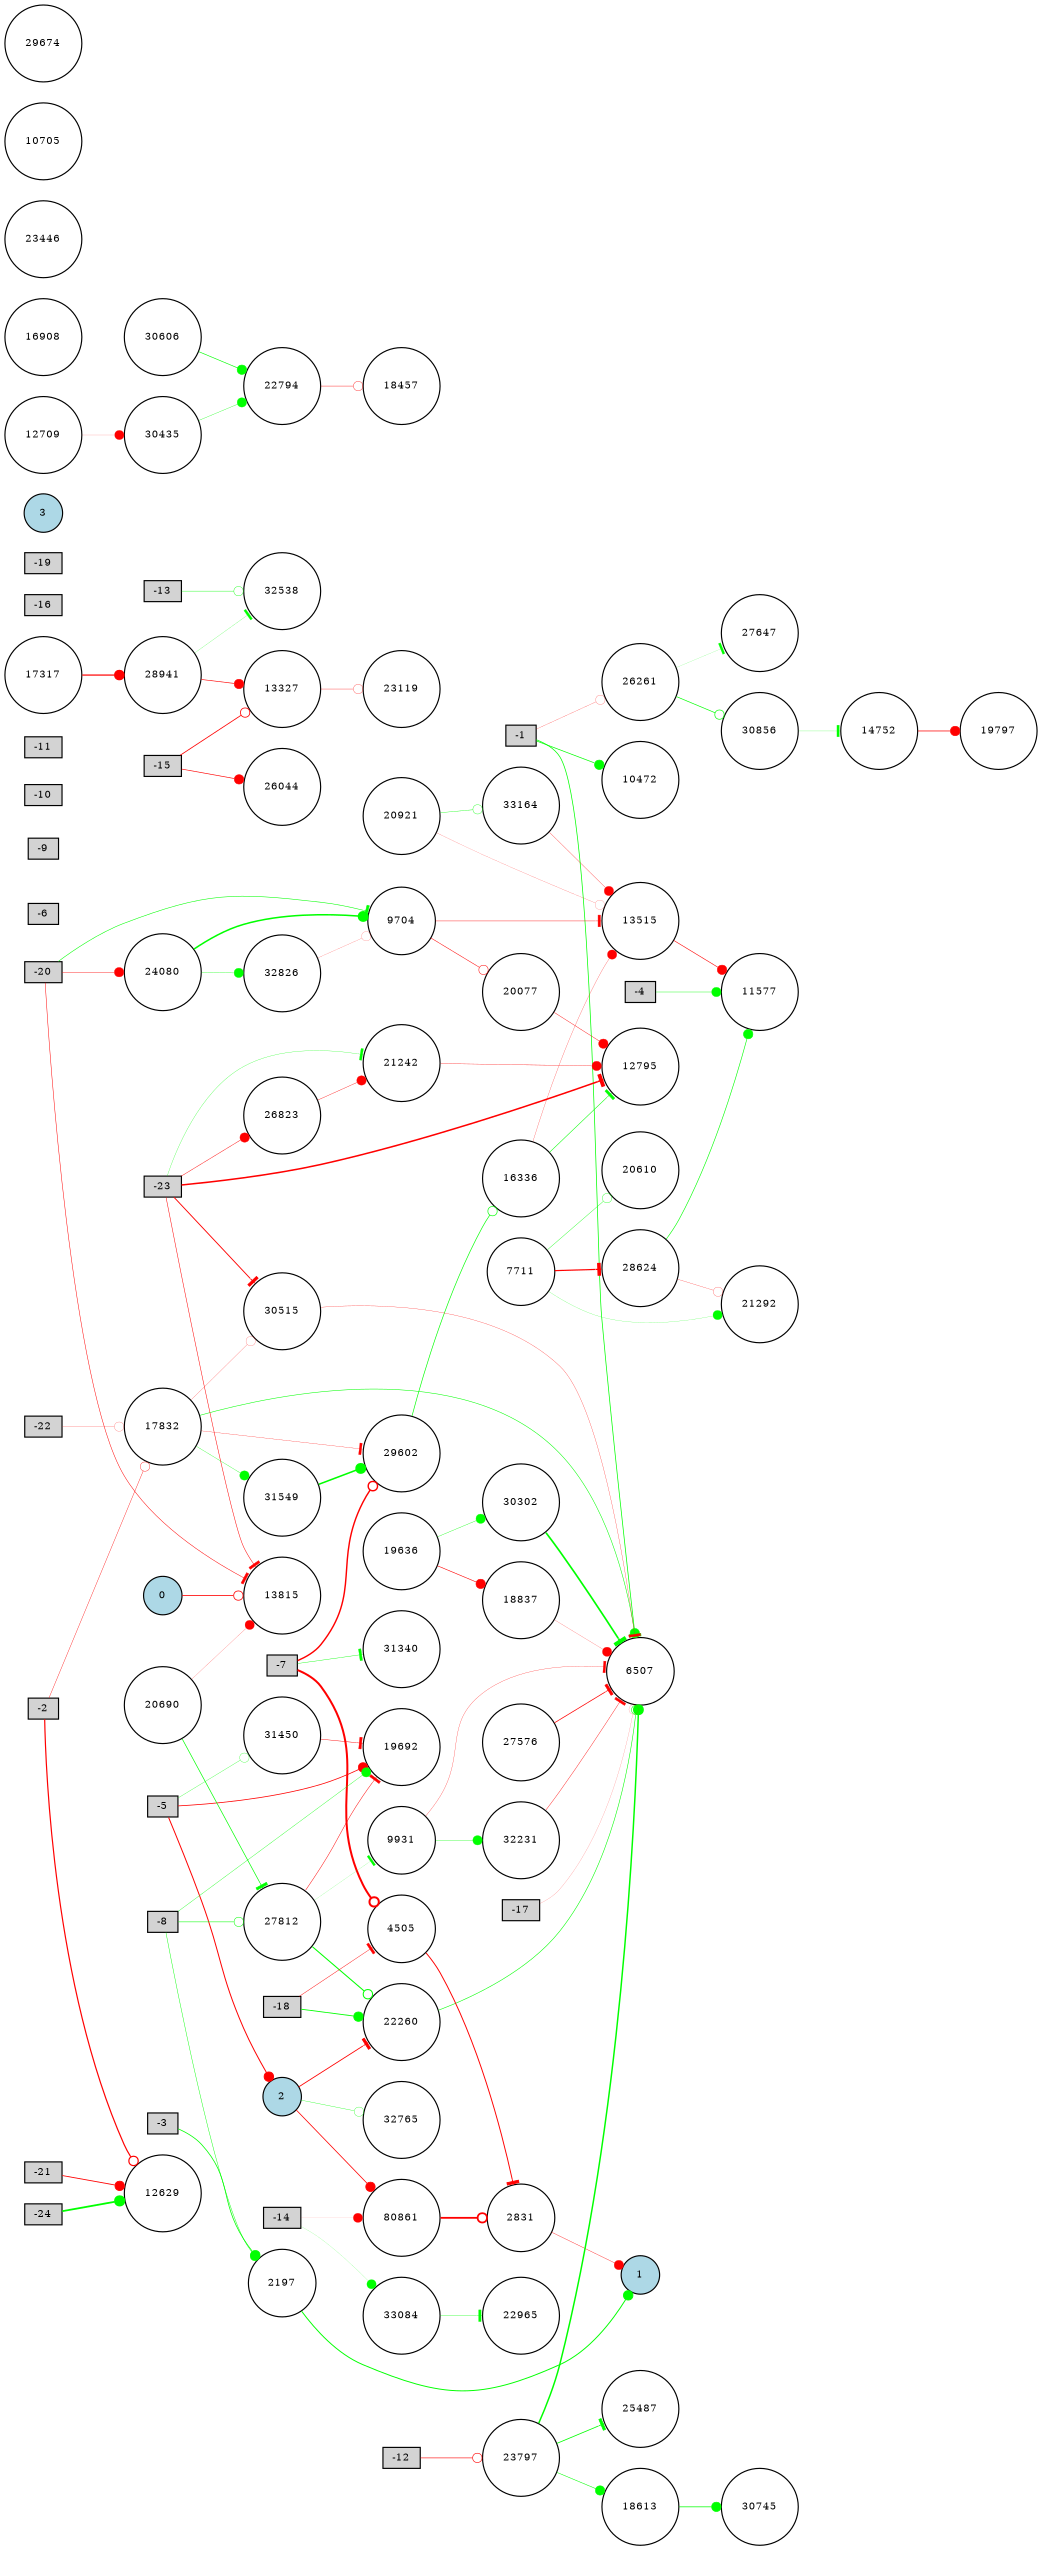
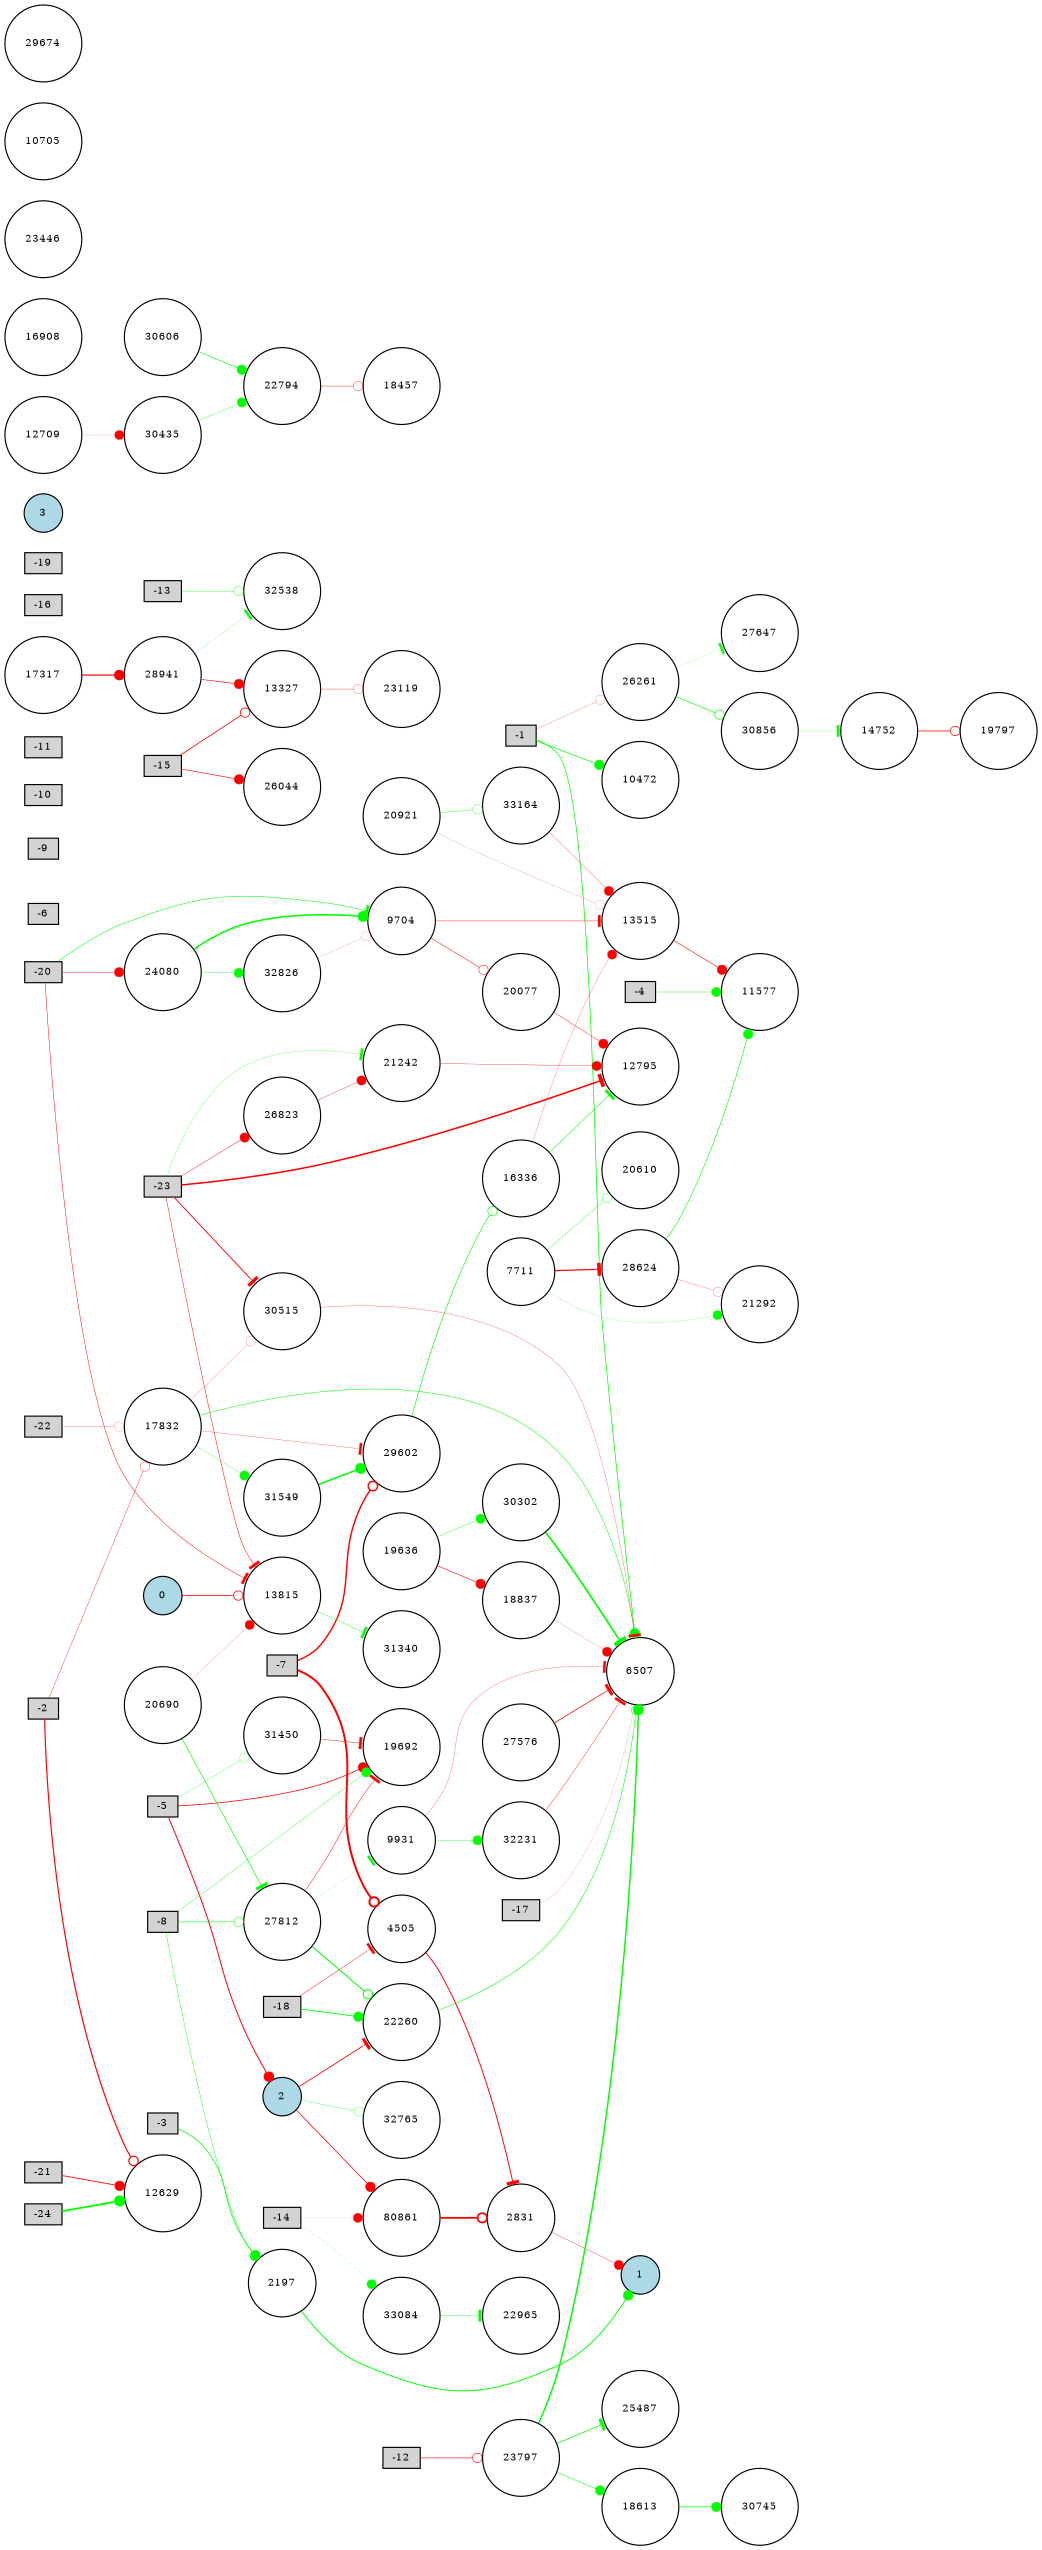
edge "14752" -> "19797": arrowhead dot -> odot
edge "-7" -> "31340": now "13815" -> "31340"
